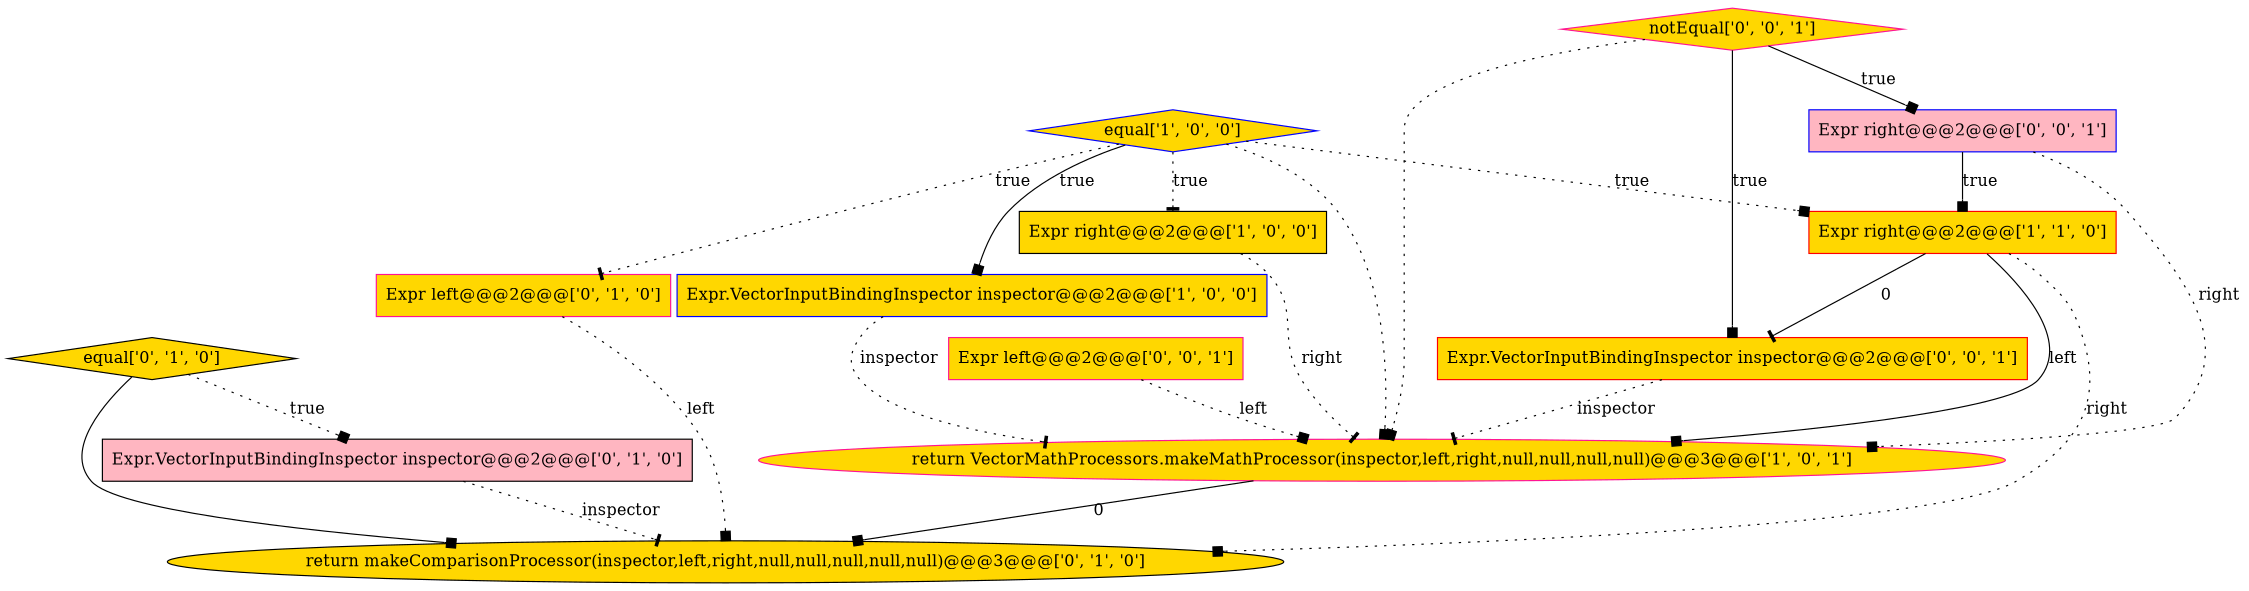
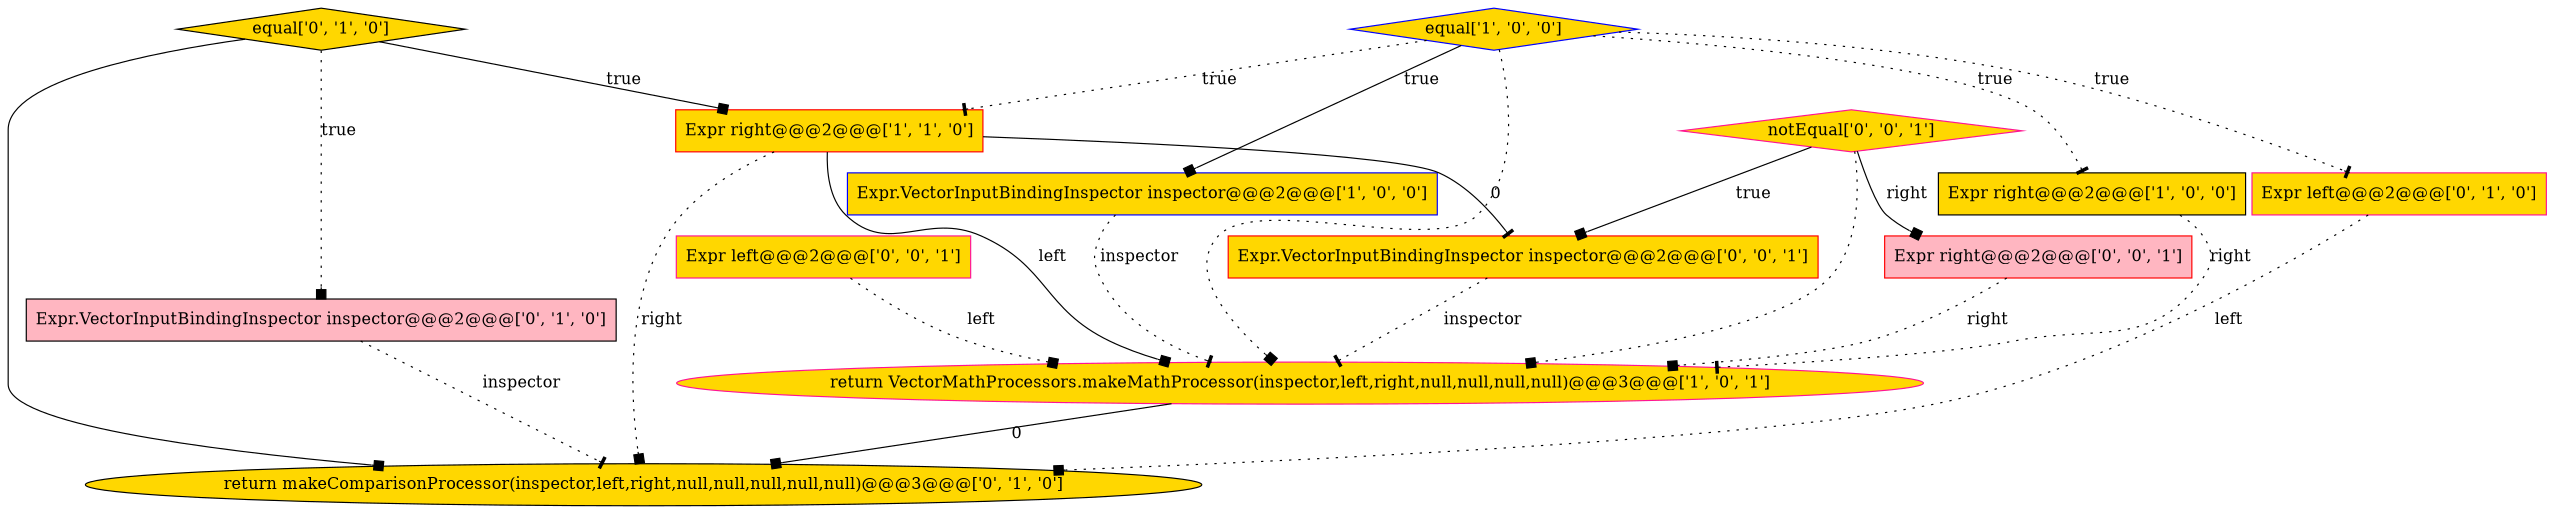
edge "notEqual['0', '0', '1']" -> "Expr right@@@2@@@['0', '0', '1']": label "true" -> "right"
node "Expr right@@@2@@@['0', '0', '1']": color blue -> red
edge "equal['1', '0', '0']" -> "Expr right@@@2@@@['1', '1', '0']": arrowhead box -> tee
edge "Expr right@@@2@@@['0', '0', '1']" -> "Expr right@@@2@@@['1', '1', '0']": now "equal['0', '1', '0']" -> "Expr right@@@2@@@['1', '1', '0']"
